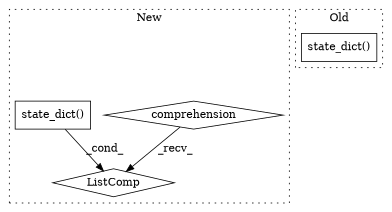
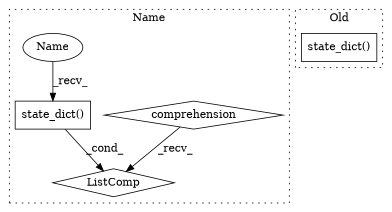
cluster "New": label "New" -> "Name"
node "Name": added
